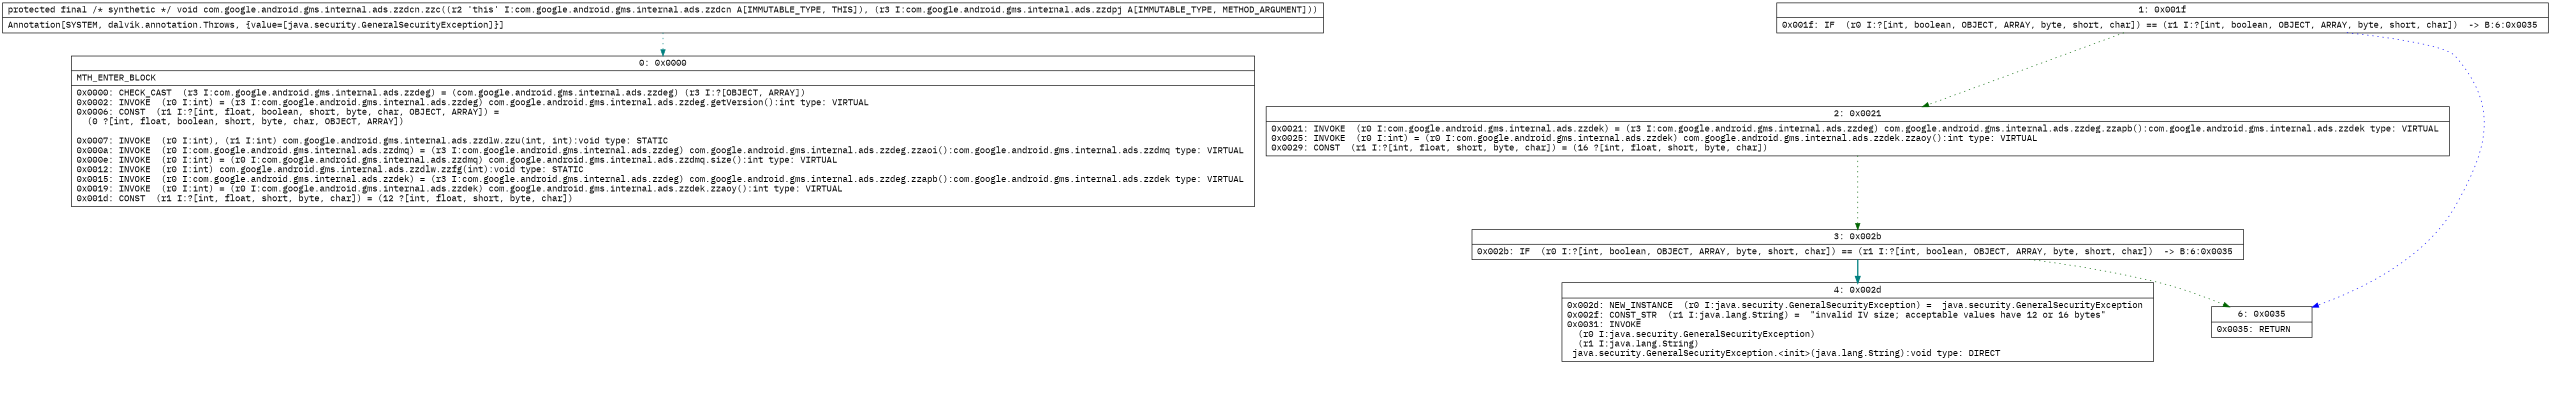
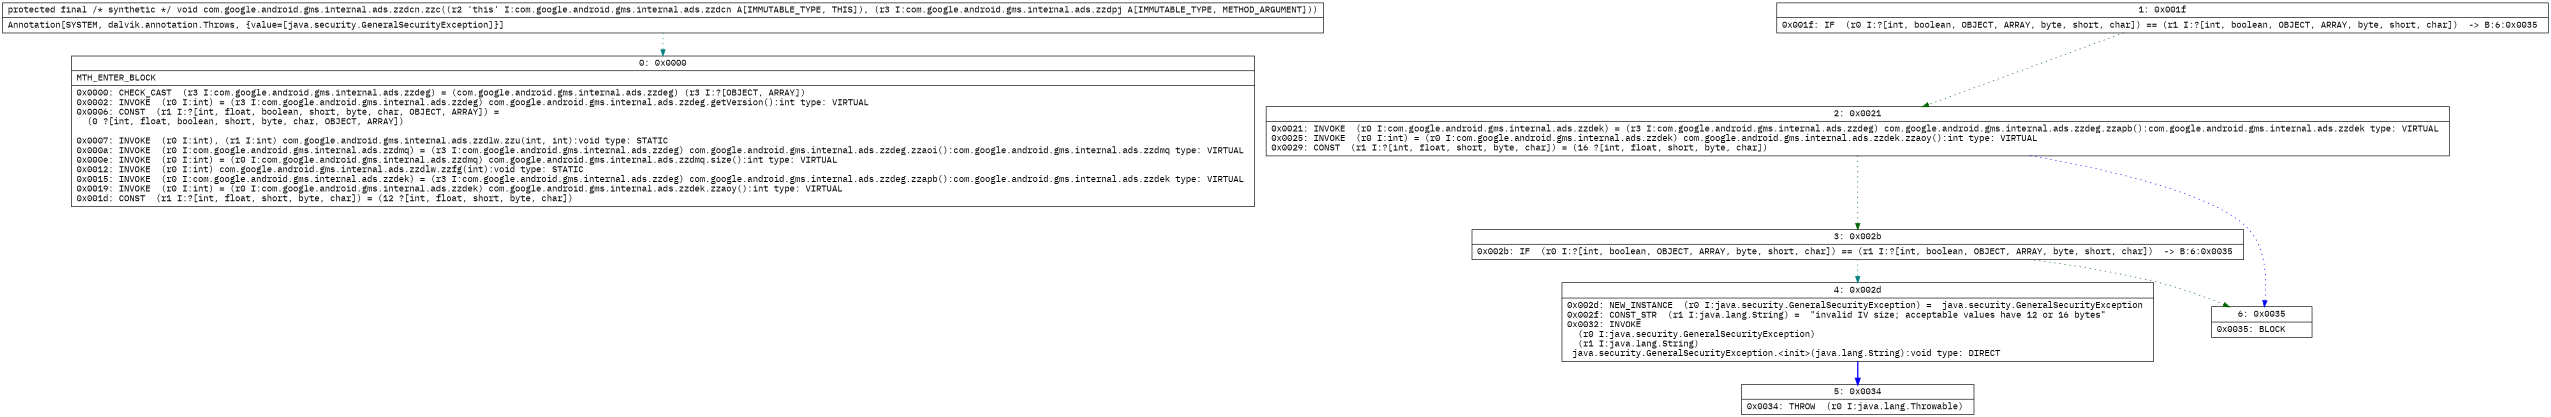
edge "1: 0x001f" -> "6: 0x0035": now "2: 0x0021" -> "6: 0x0035"
edge "3: 0x002b" -> "4: 0x002d": style bold -> dotted
node "4: 0x002d": text "0x0031: INVOKE" -> "0x0032: INVOKE"
node "6: 0x0035": text "0x0035: RETURN" -> "0x0035: BLOCK"
node "5: 0x0034": added
